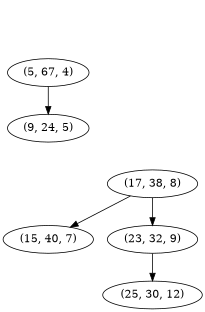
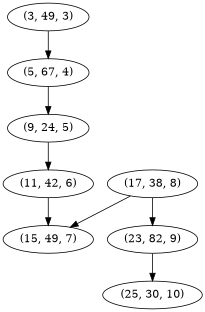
node "(3, 49, 3)": added
node "(11, 42, 6)": added
node "(15, 40, 7)": label "(15, 40, 7)" -> "(15, 49, 7)"
node "(23, 32, 9)": label "(23, 32, 9)" -> "(23, 82, 9)"
node "(25, 30, 12)": label "(25, 30, 12)" -> "(25, 30, 10)"
